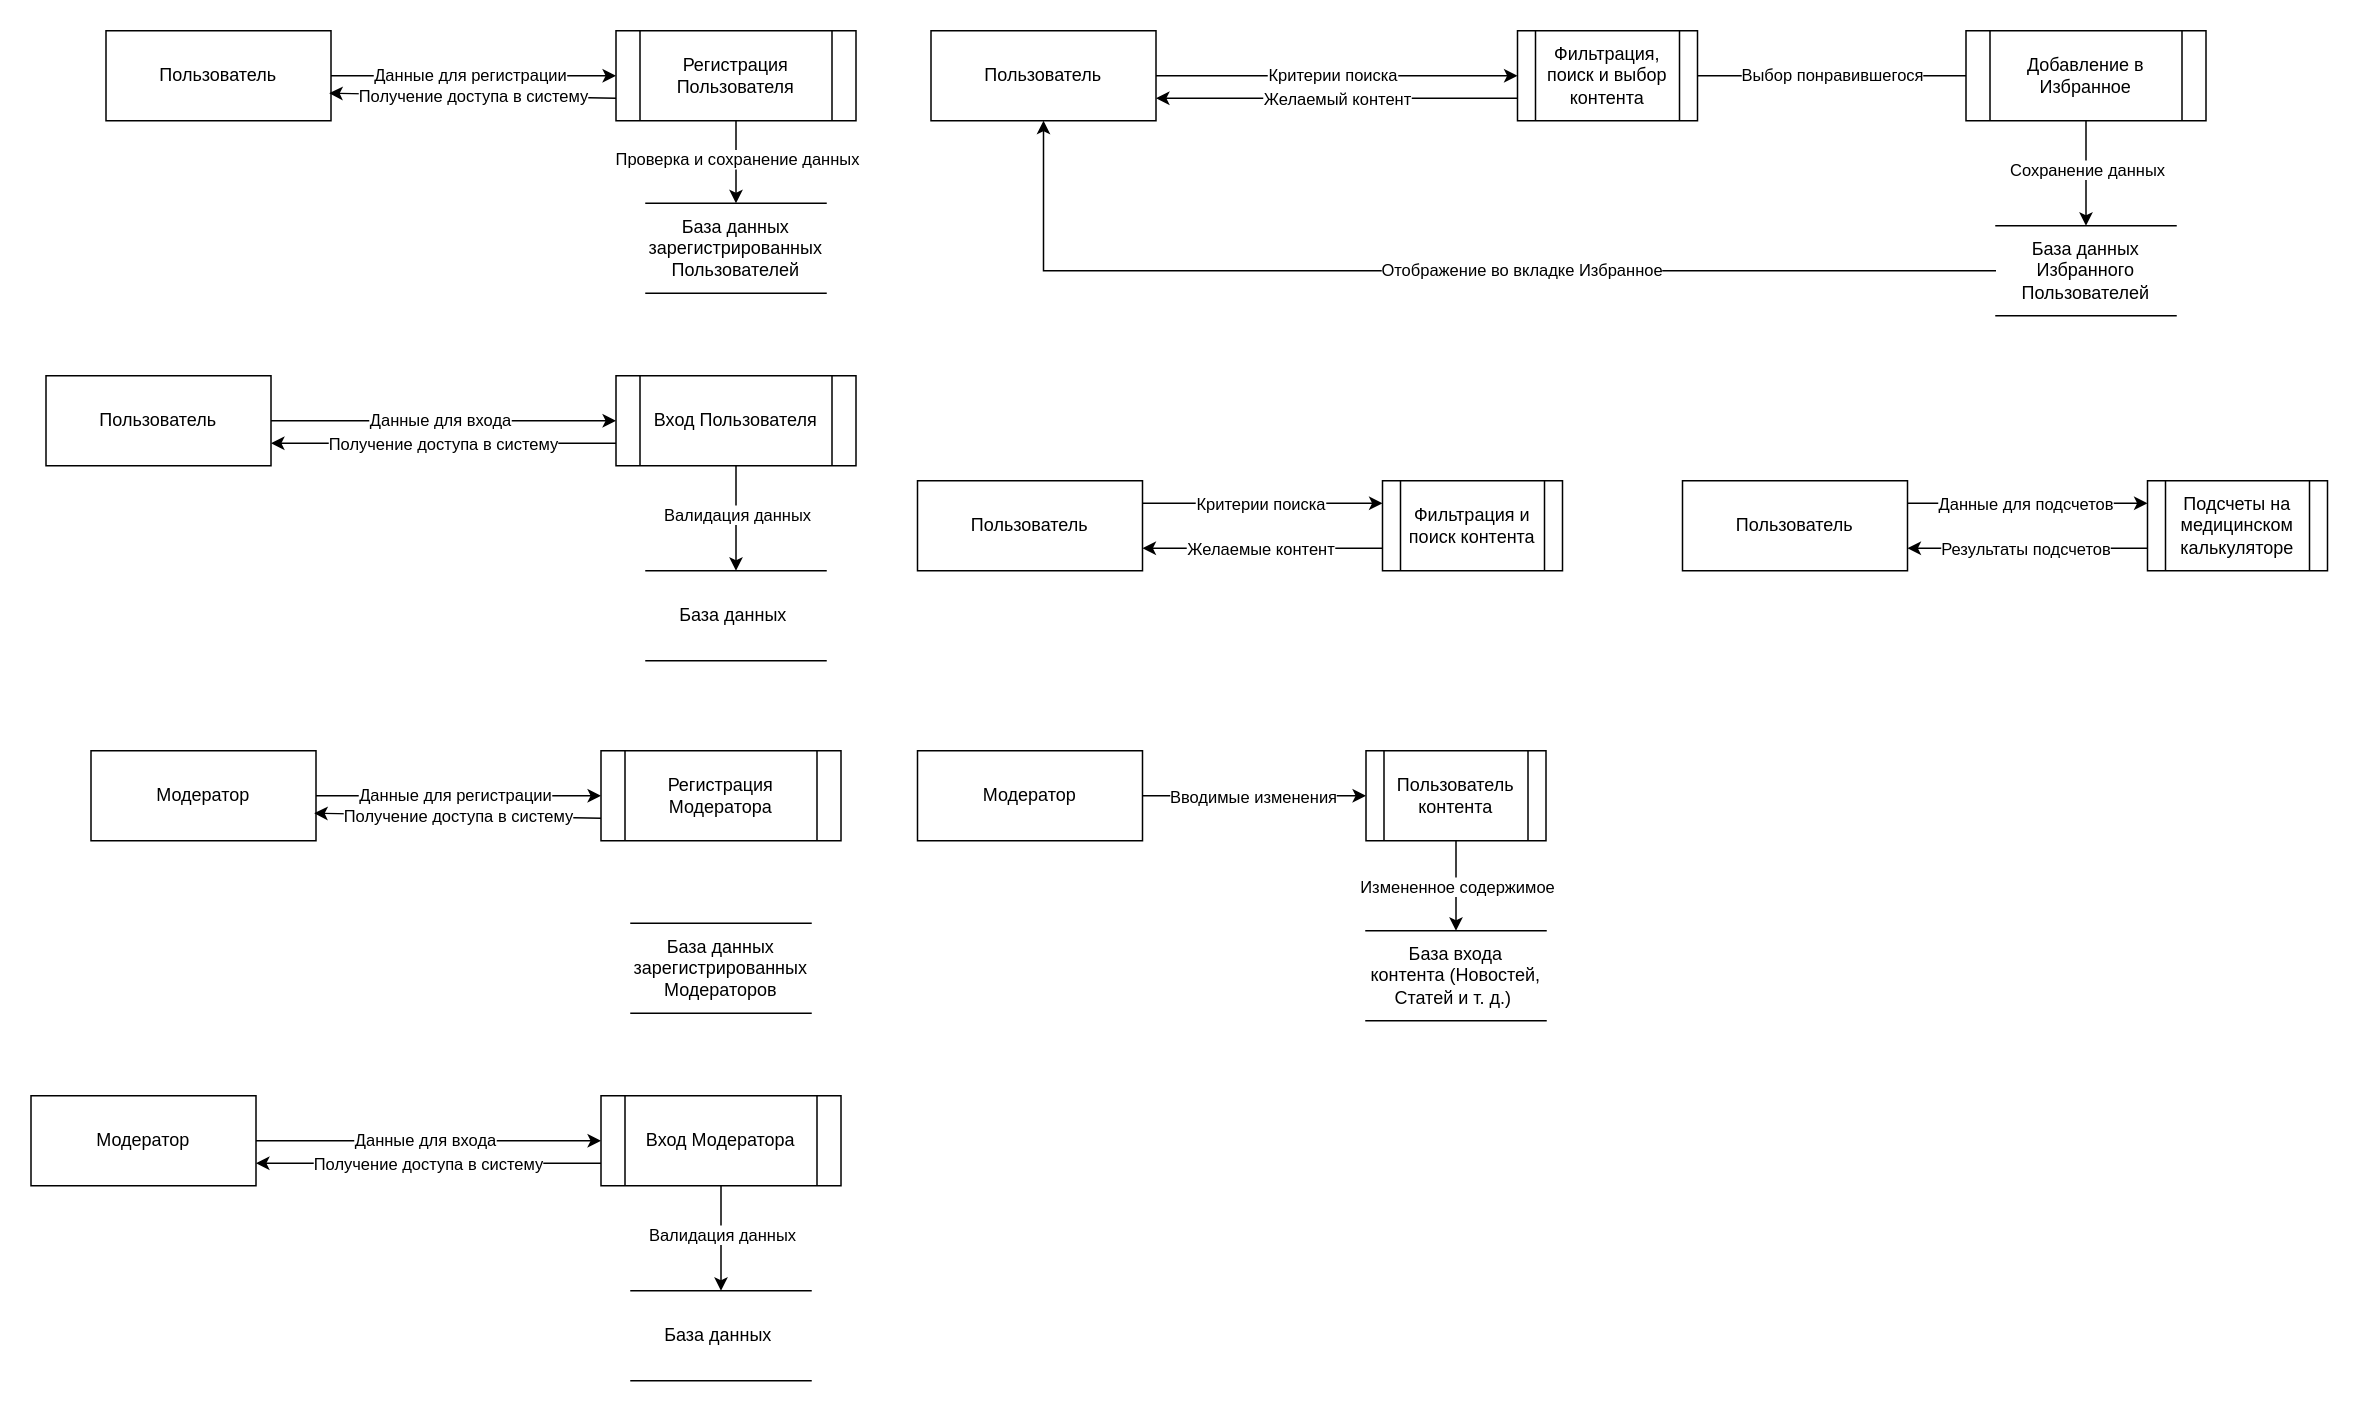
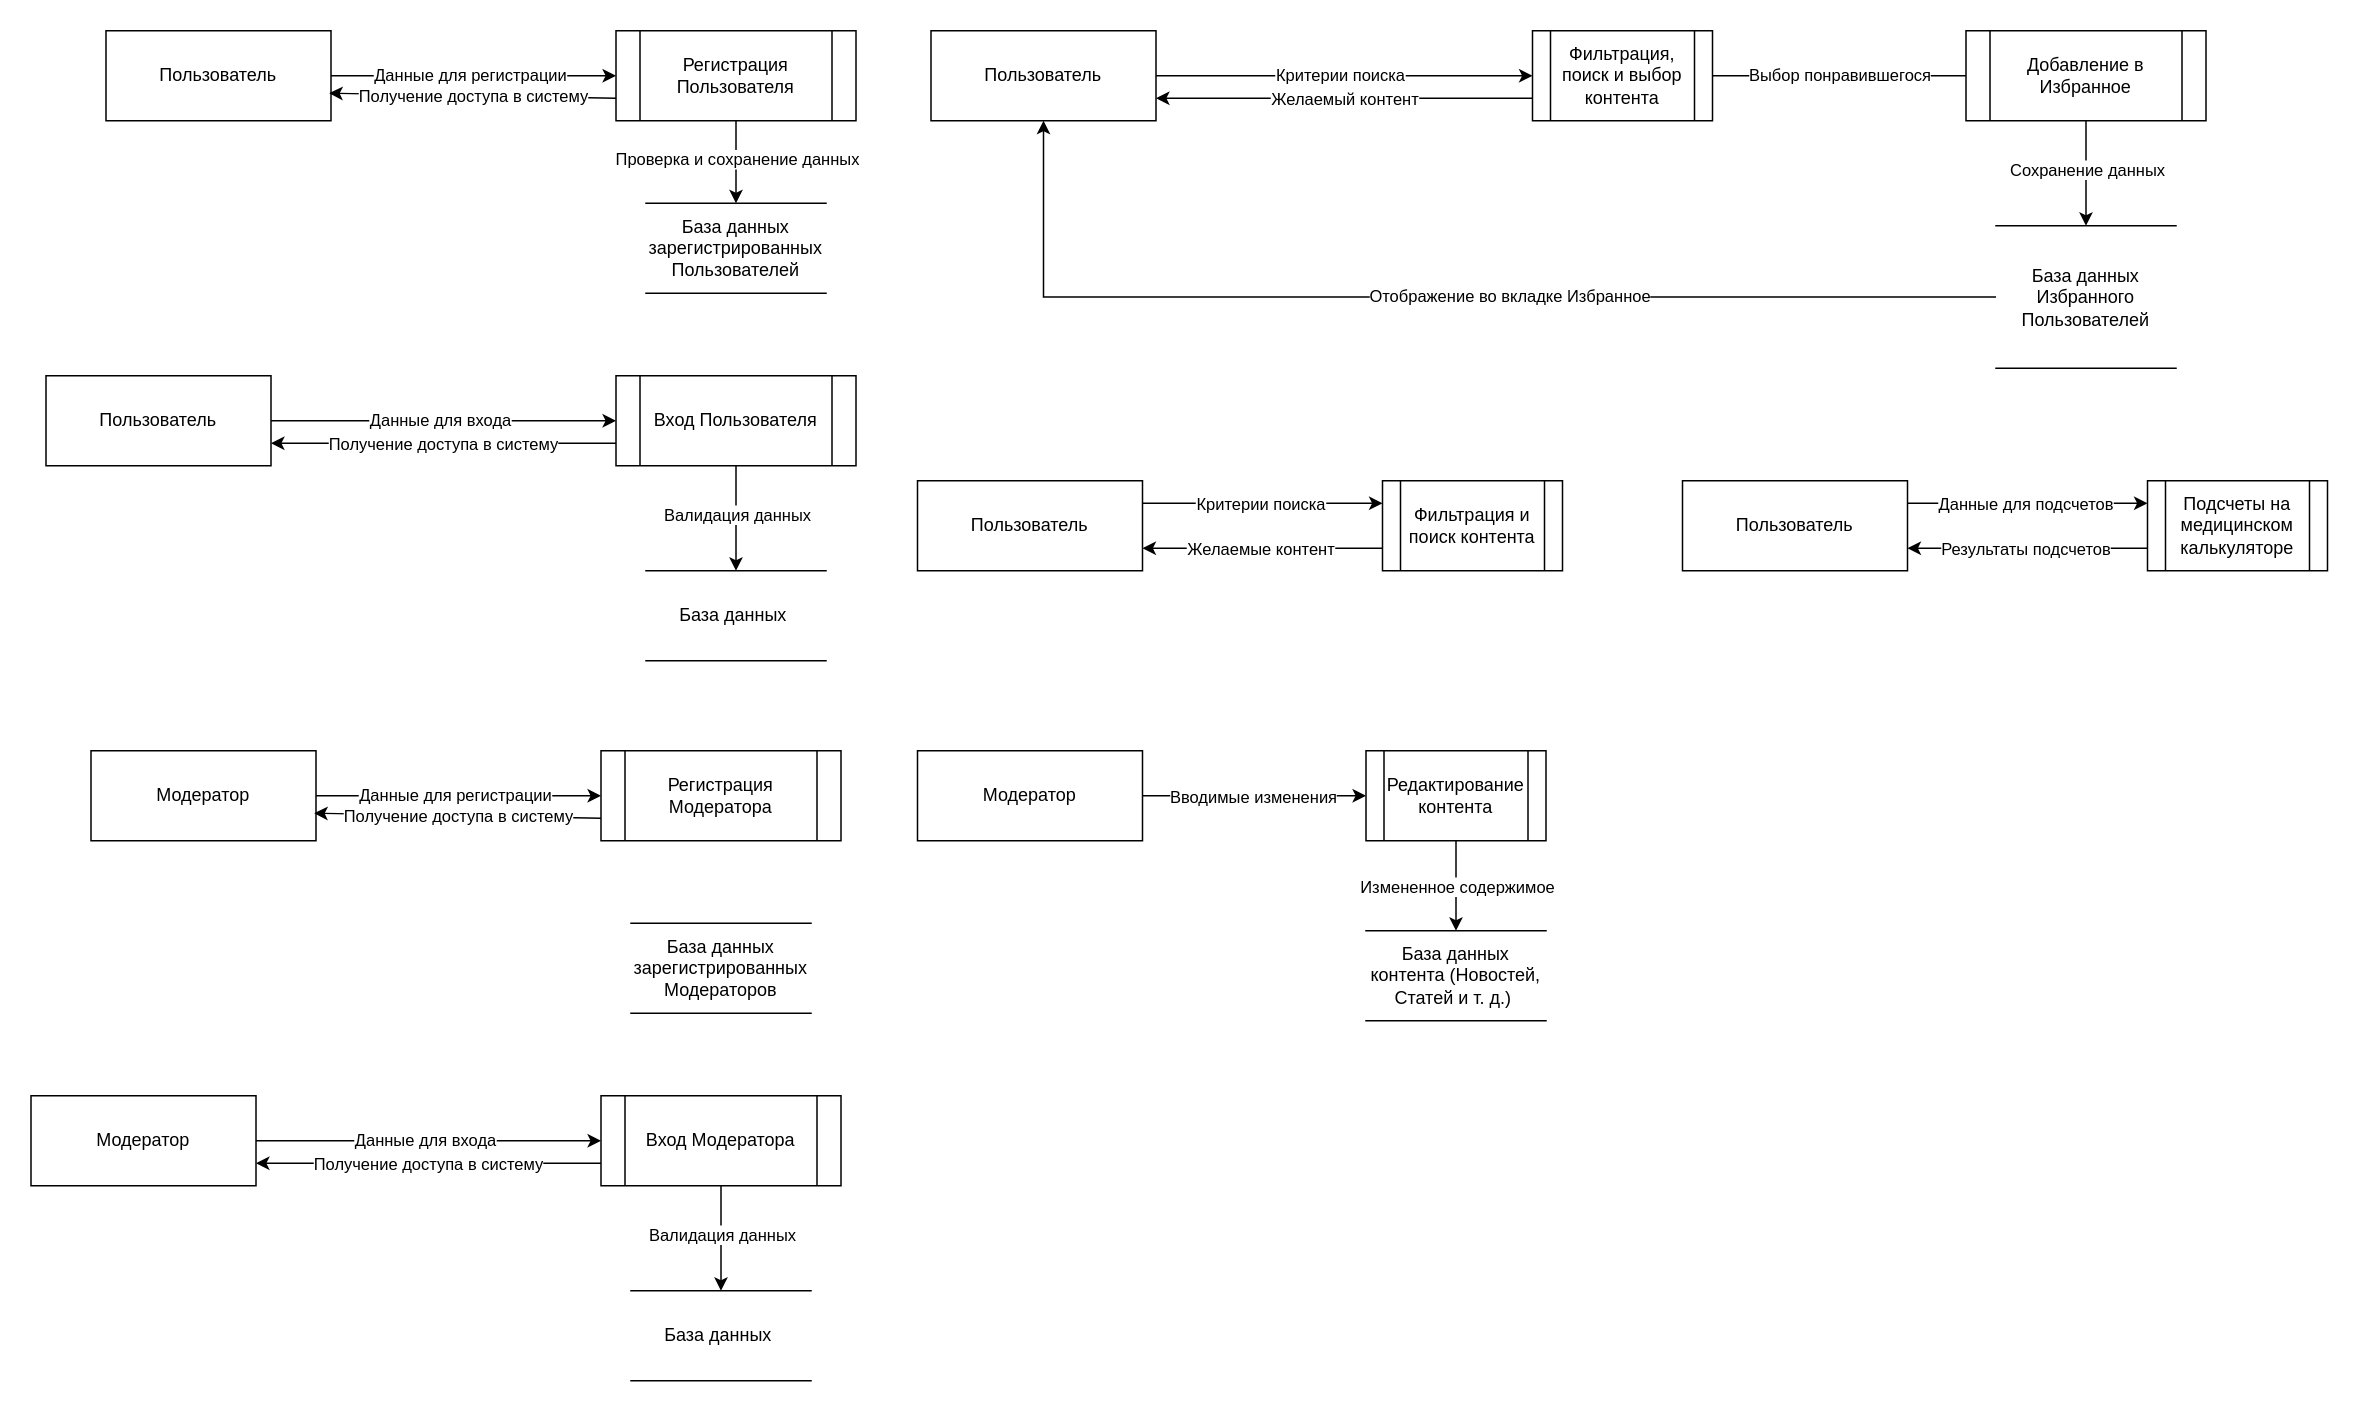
node "Фильтрация, поиск и выбор контента": moved (1607, 76) -> (1622, 76)
node "База данных Избранного Пользователей": size 180x90 -> 180x143
node "Пользователь контента": label "Пользователь контента" -> "Редактирование контента"
node "База входа контента (Новостей, Статей и т. д.)": label "База входа контента (Новостей, Статей и т. д.)" -> "База данных контента (Новостей, Статей и т. д.)"
